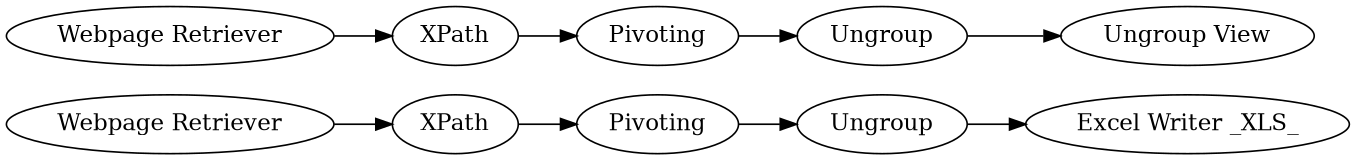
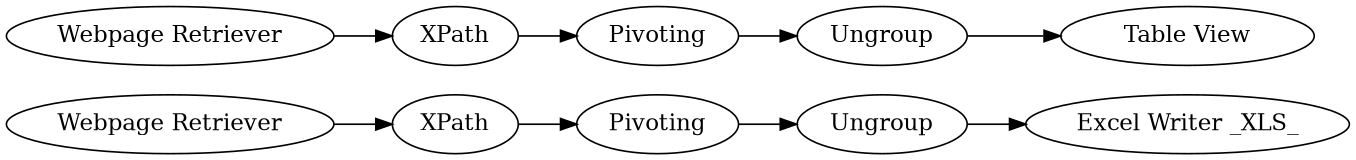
node "Ungroup View": label "Ungroup View" -> "Table View"
